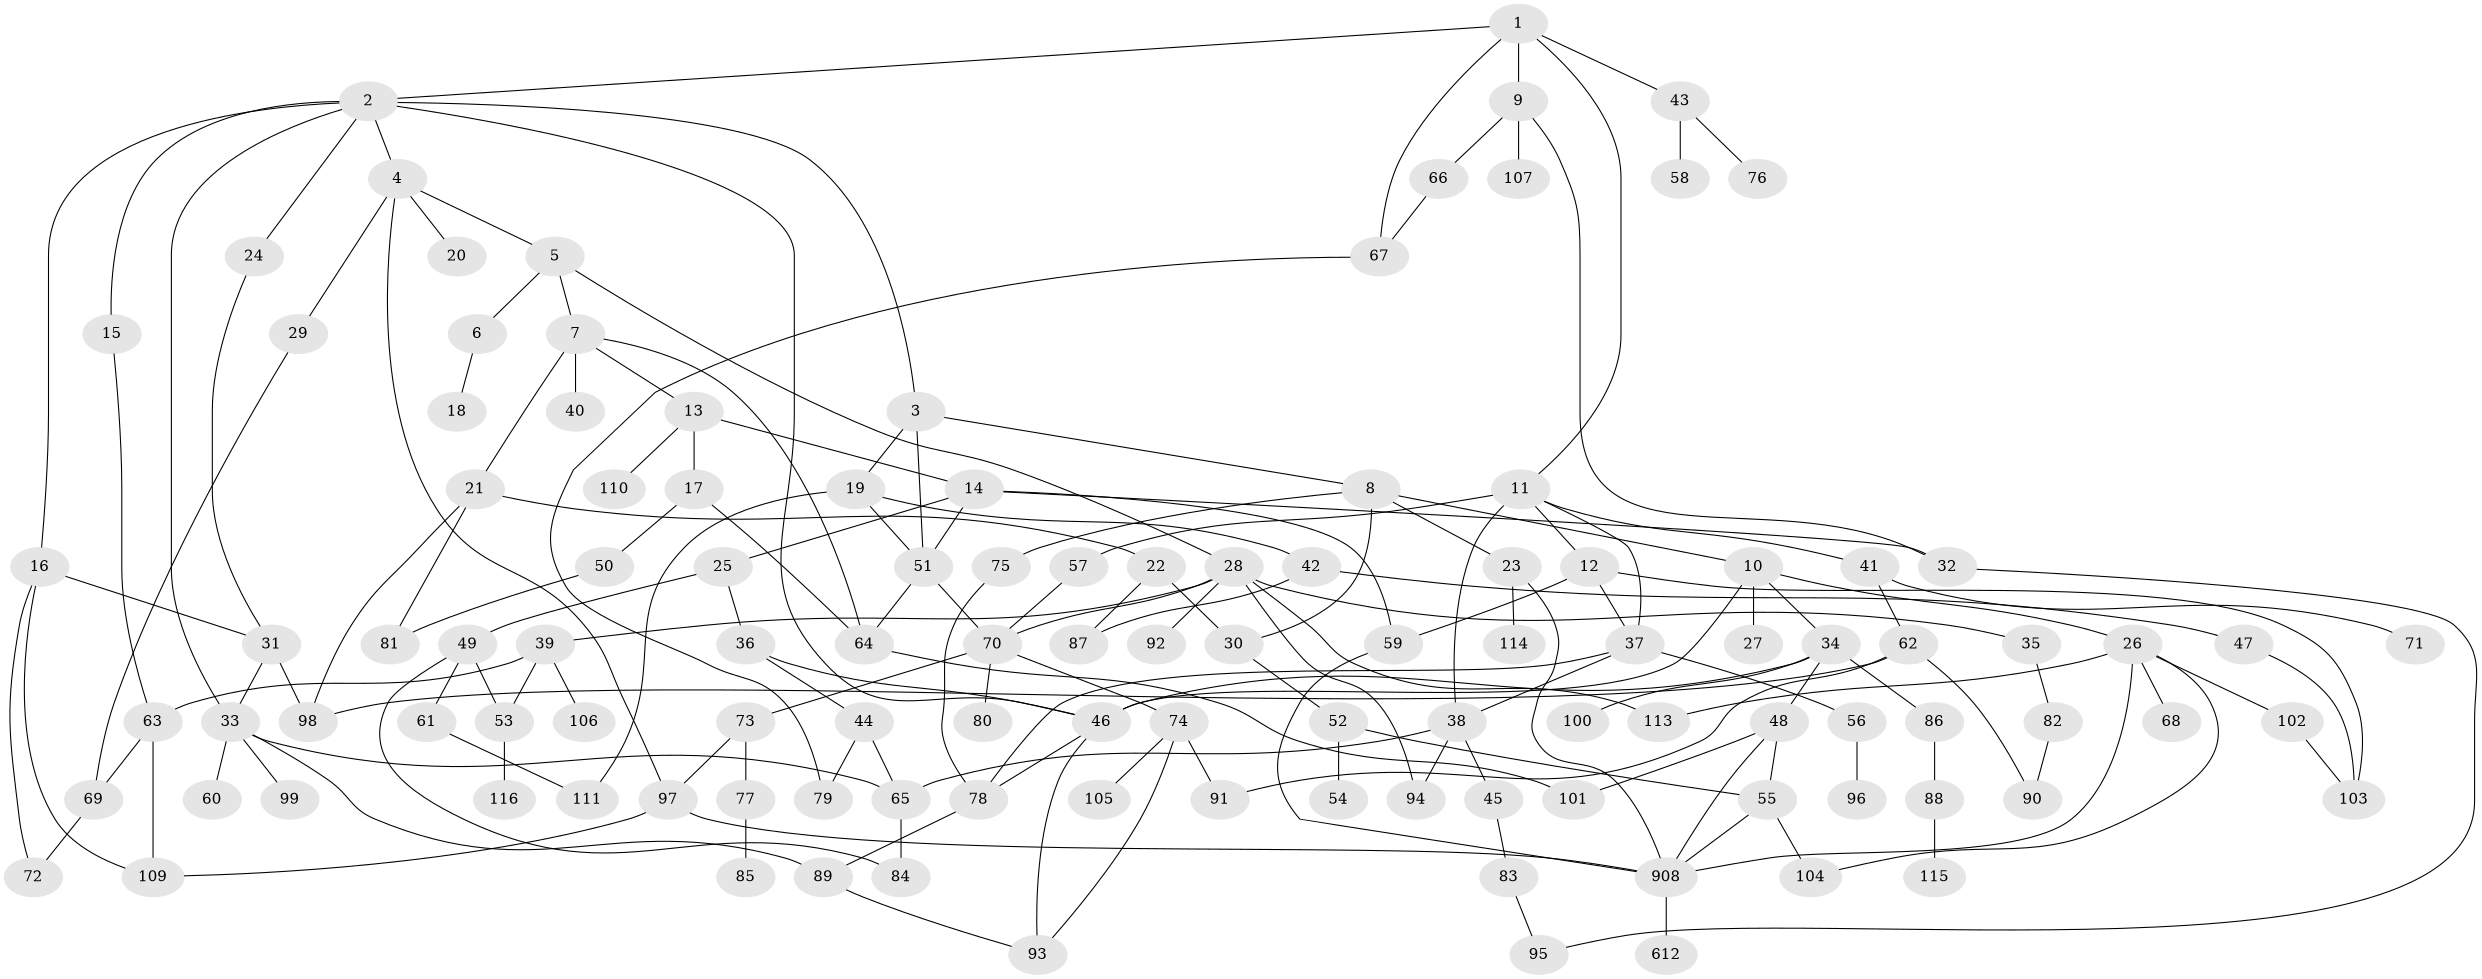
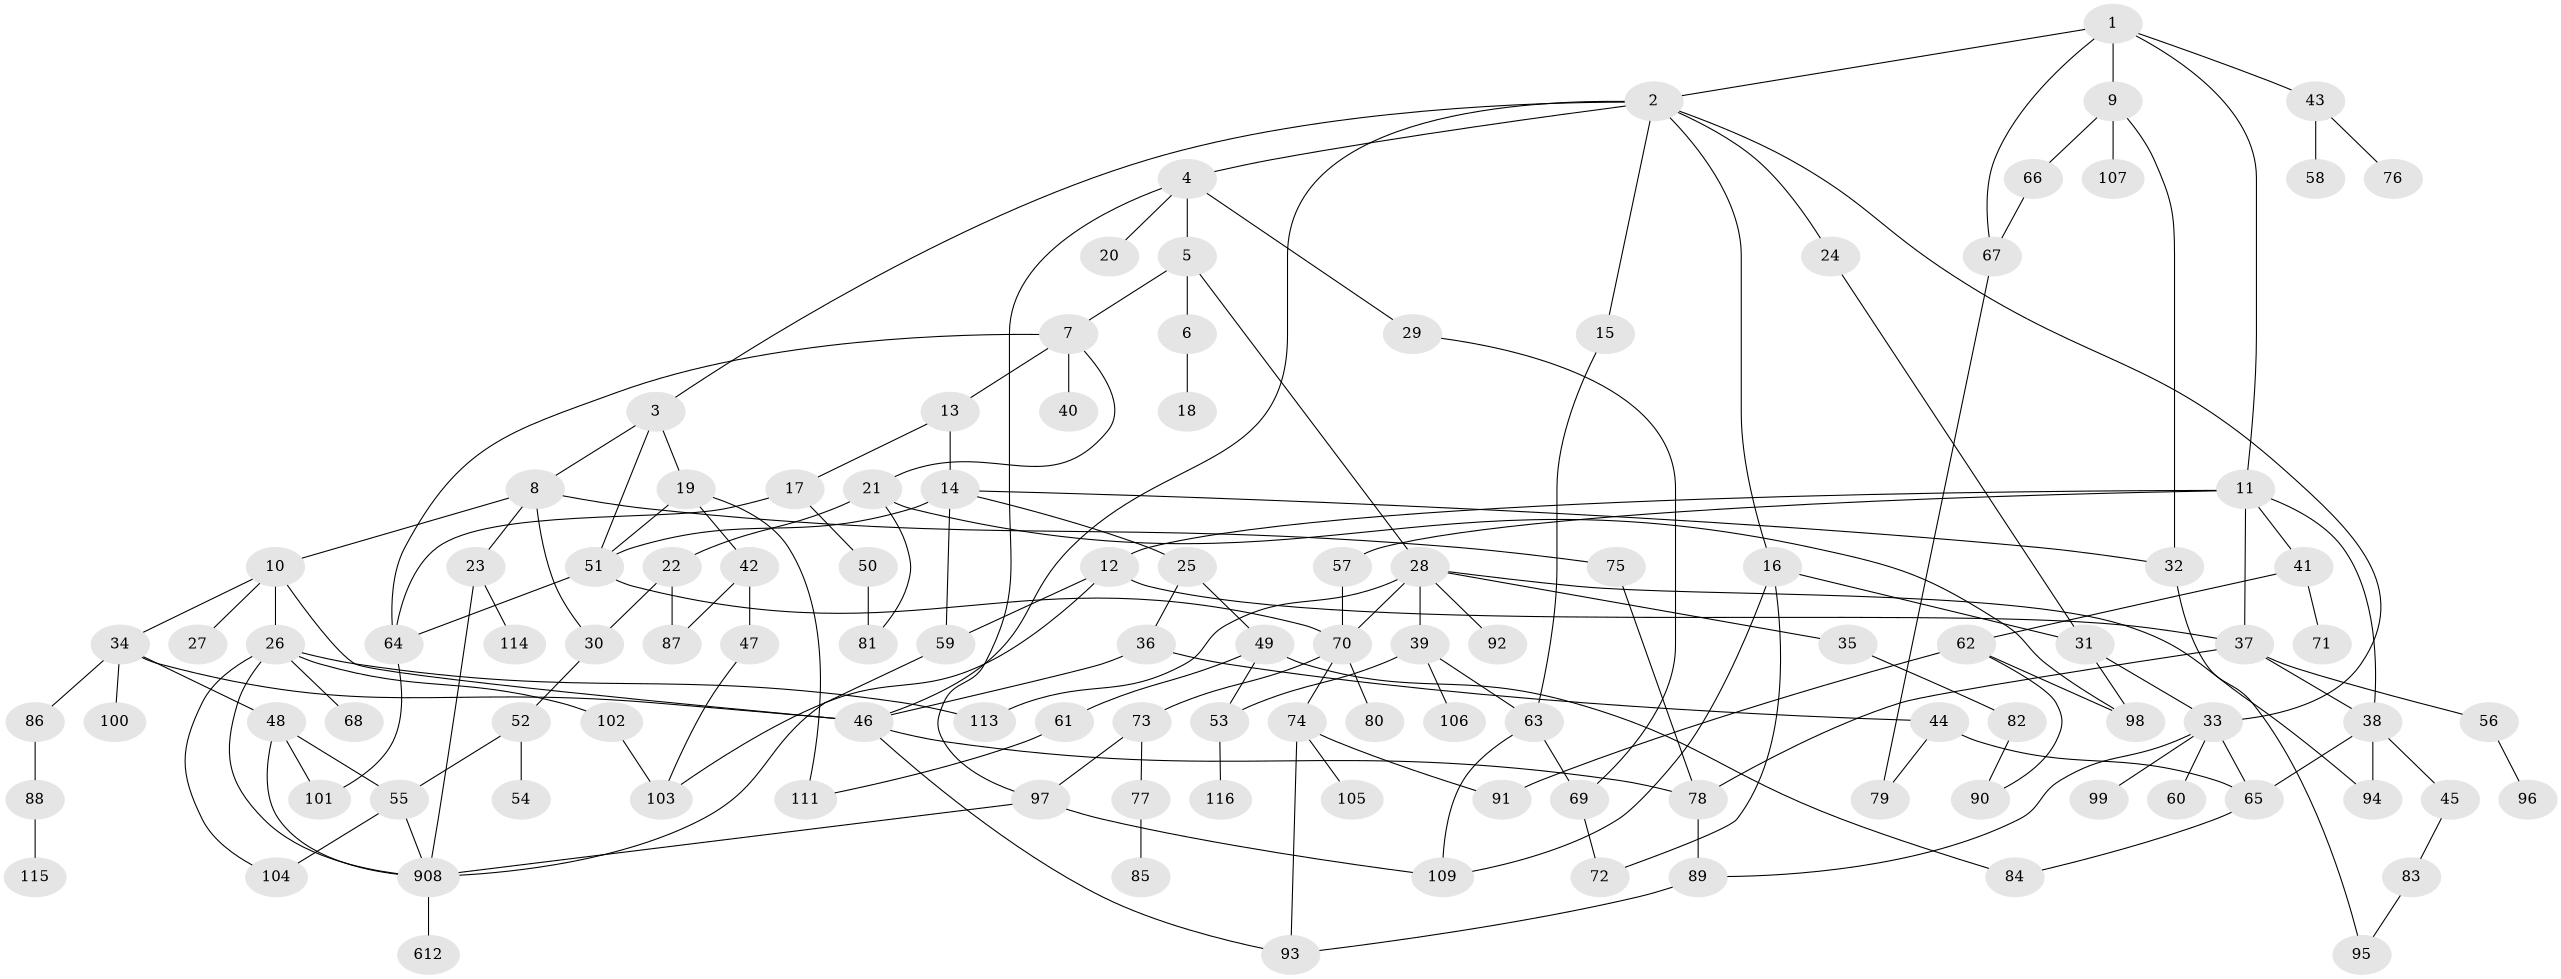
node "110": removed
